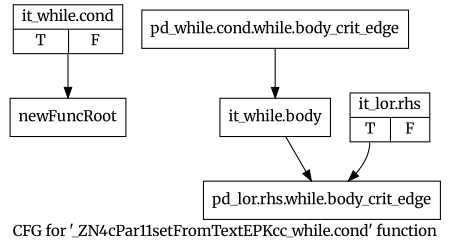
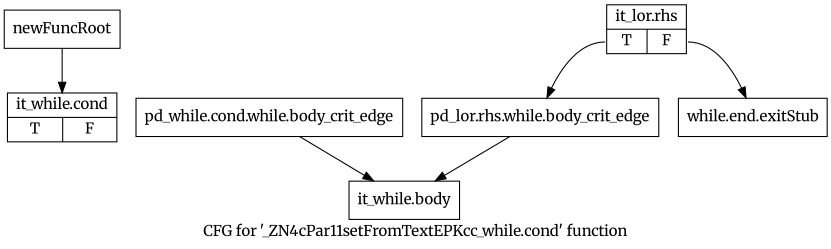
edge "it_while.cond" -> "newFuncRoot": reversed
node "while.end.exitStub": added
edge "it_while.body" -> "pd_lor.rhs.while.body_crit_edge": reversed
